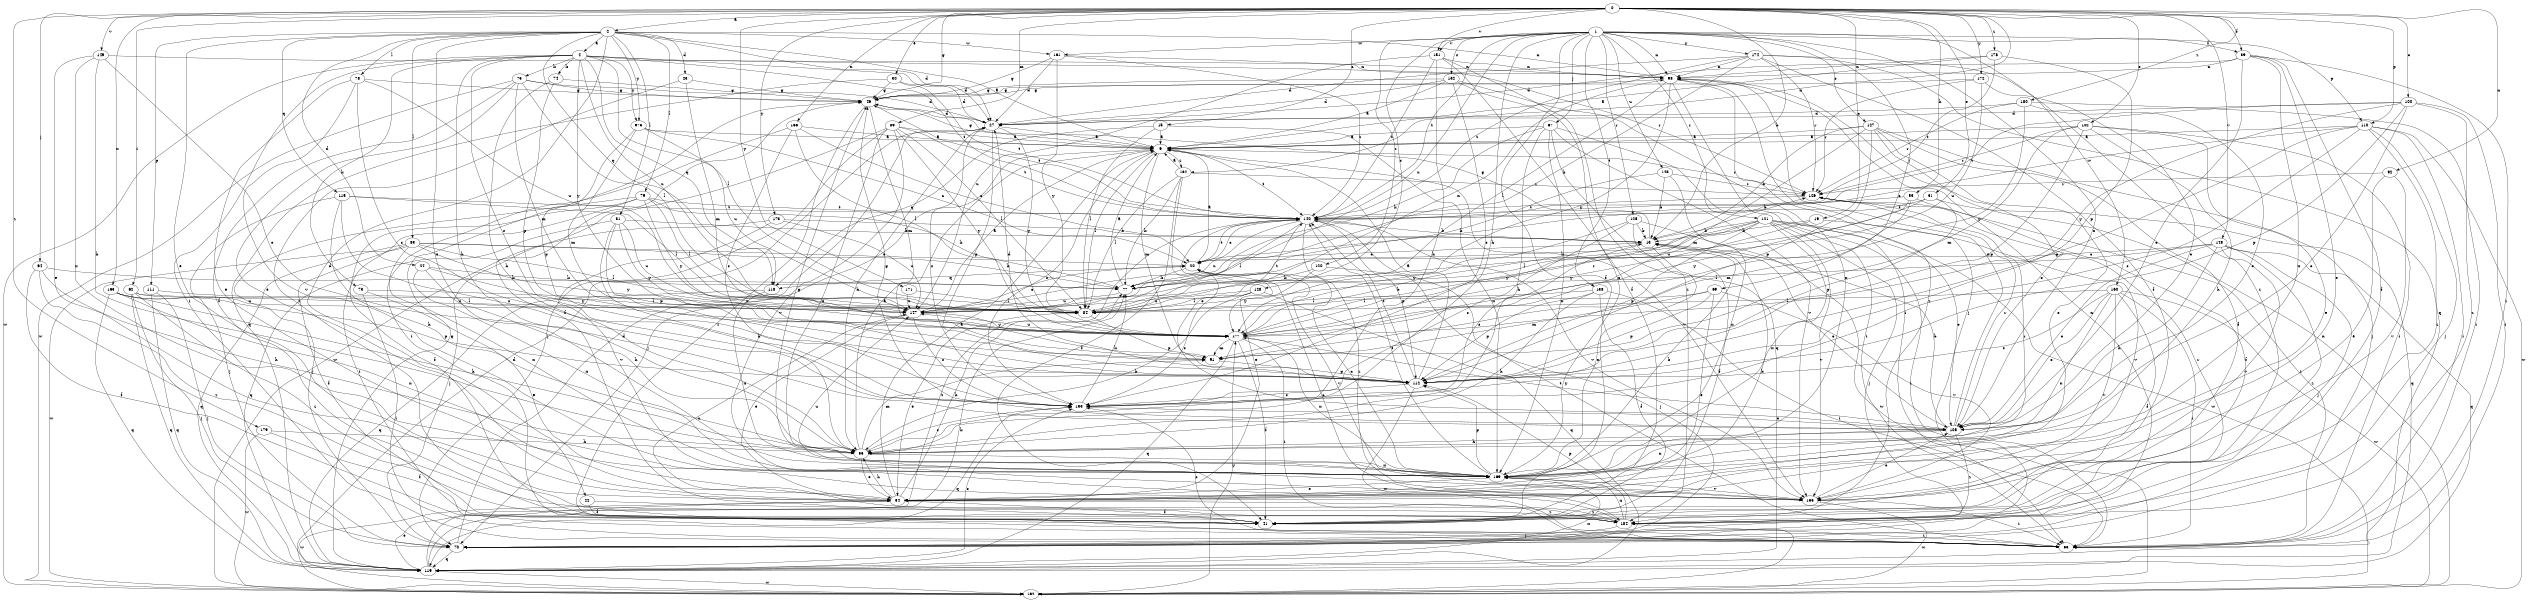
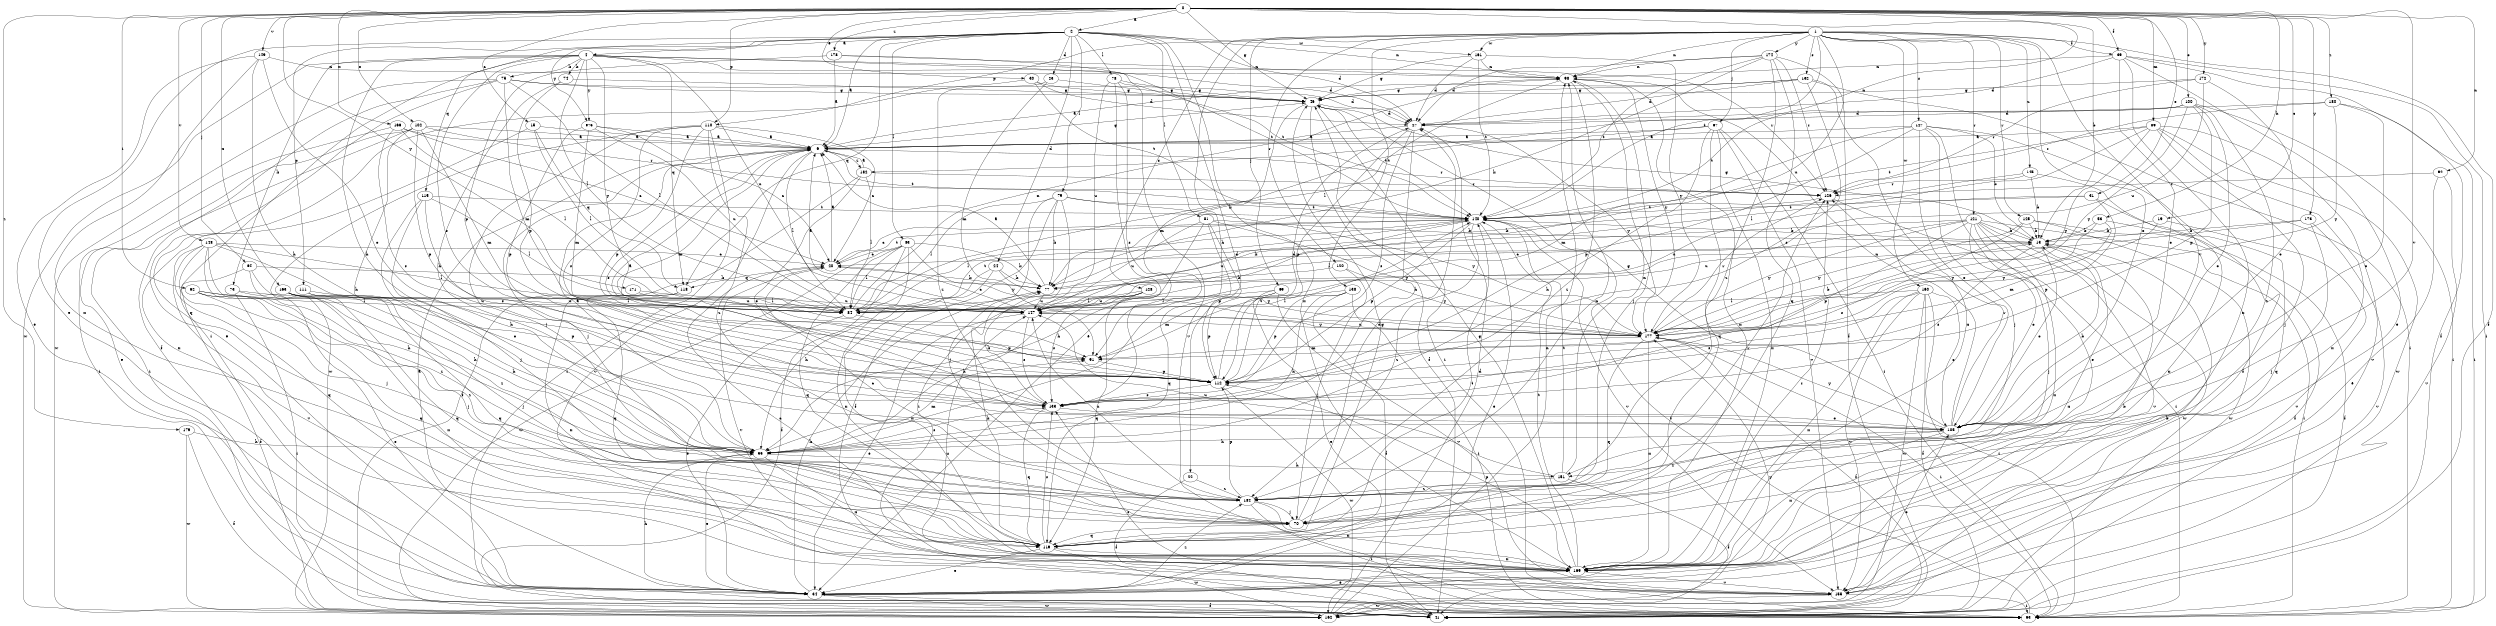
edge "53" -> "140": now "53" -> "13"
edge "182" -> "77": removed, label "k"
edge "151" -> "55": reversed
